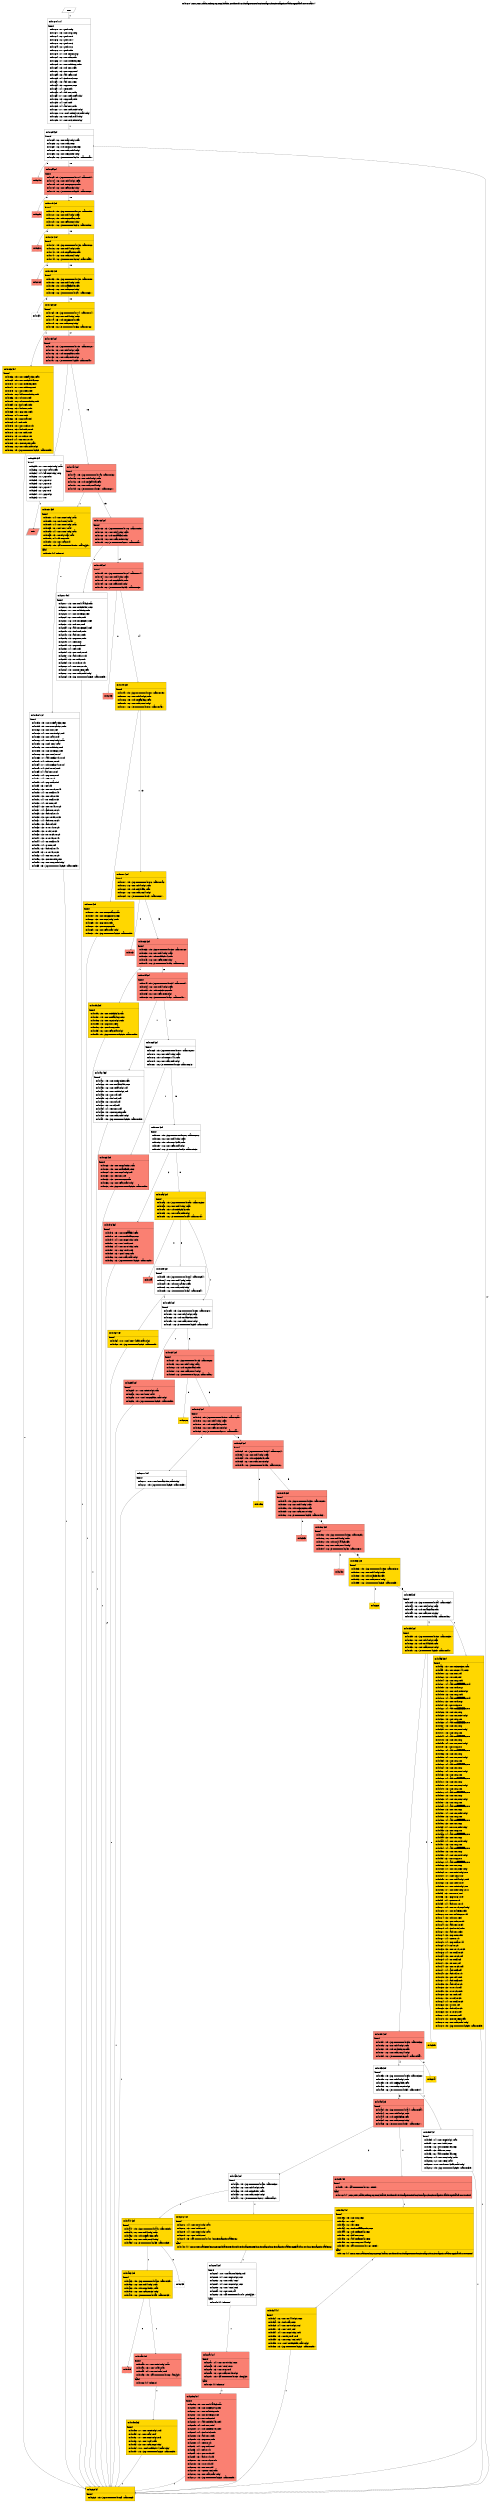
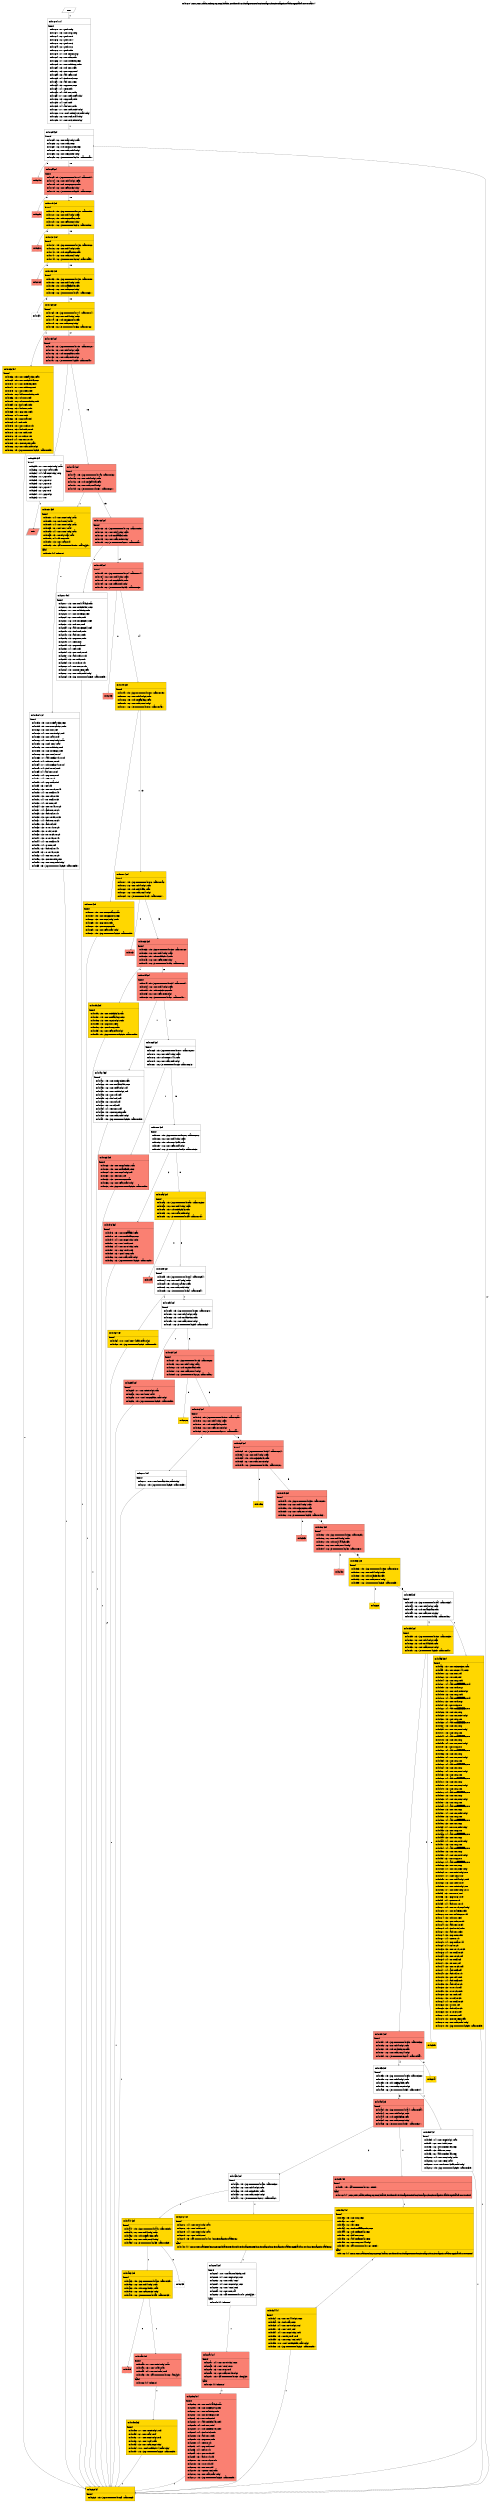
edge "0x4018a3 [28]" -> "0x4018db [28]": now "0x4018bf [28]" -> "0x4018db [28]"
